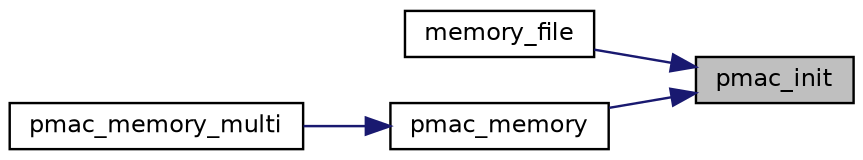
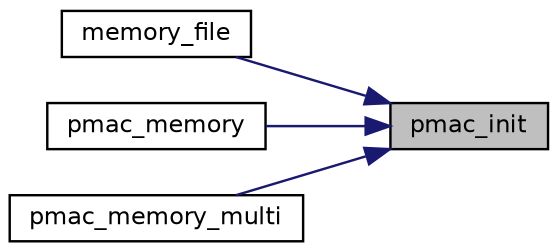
edge "pmac_memory_multi" -> "pmac_memory": now "pmac_memory_multi" -> "pmac_init"
